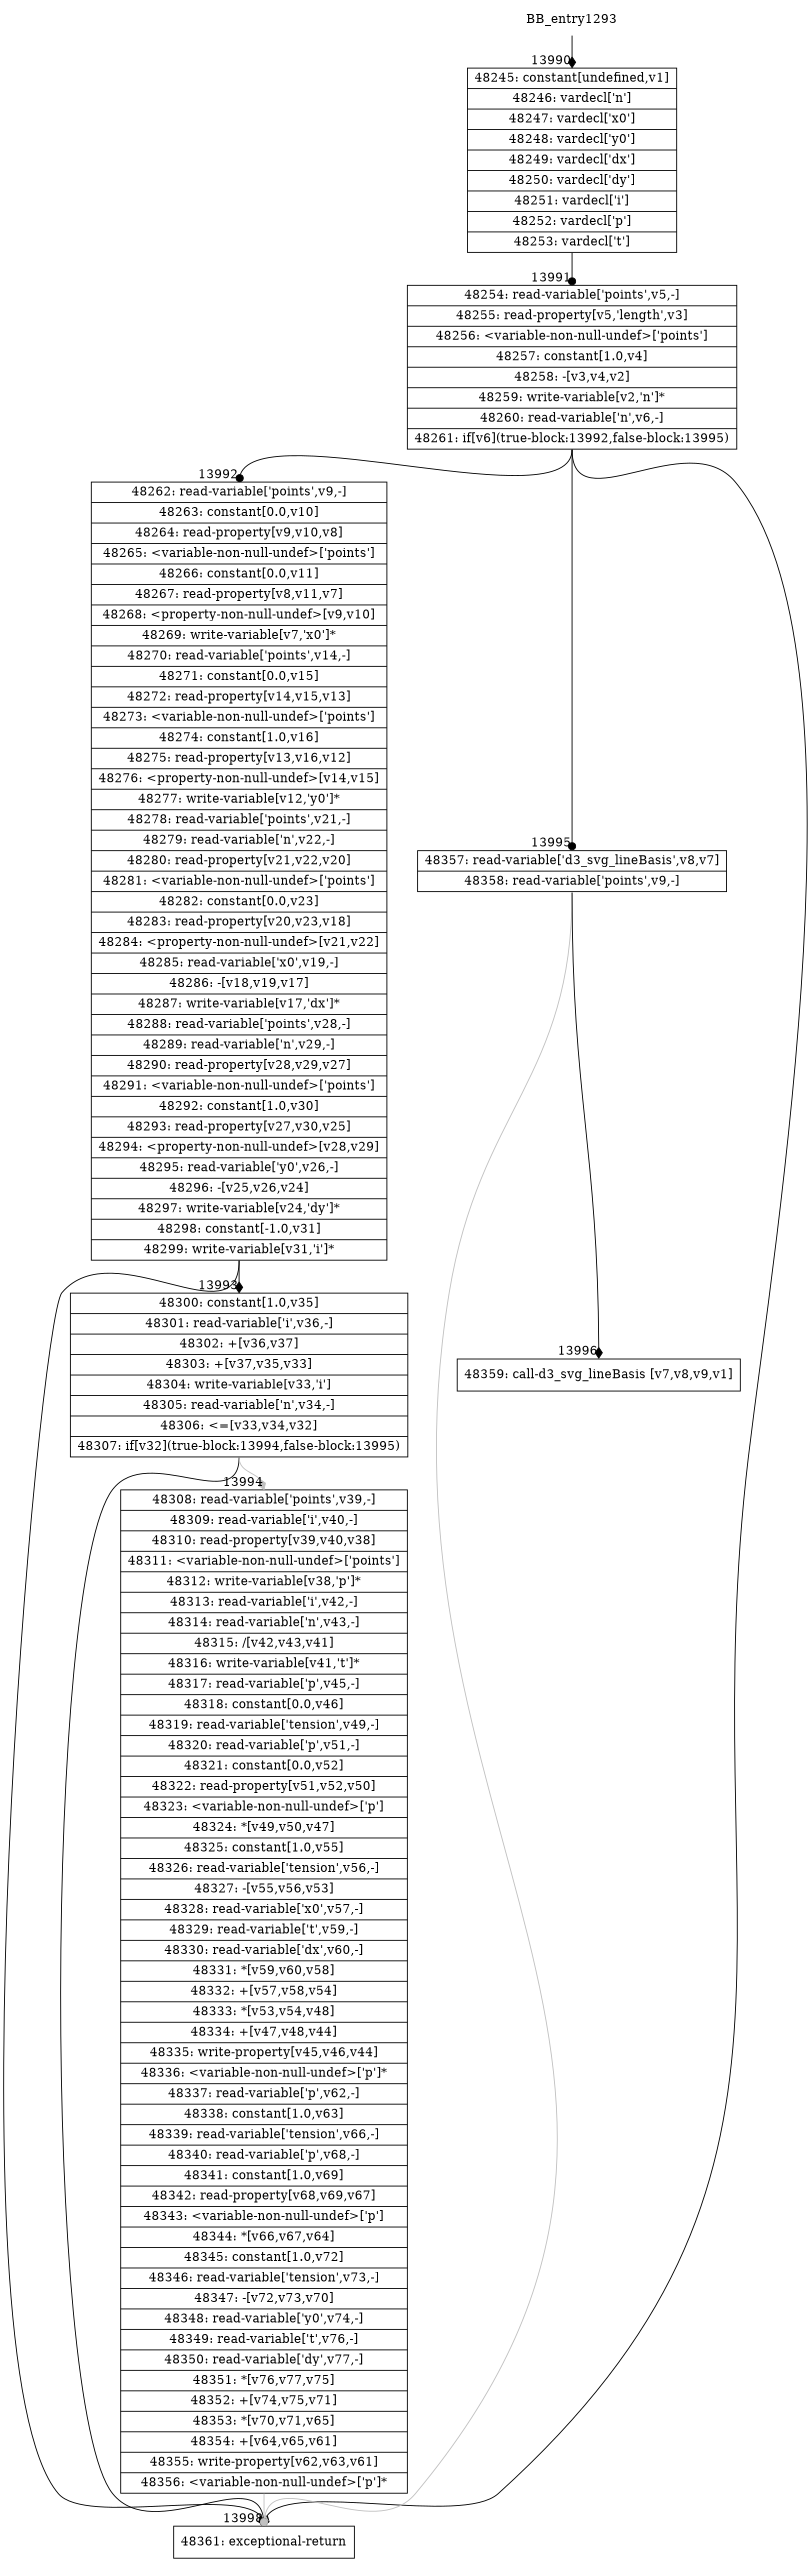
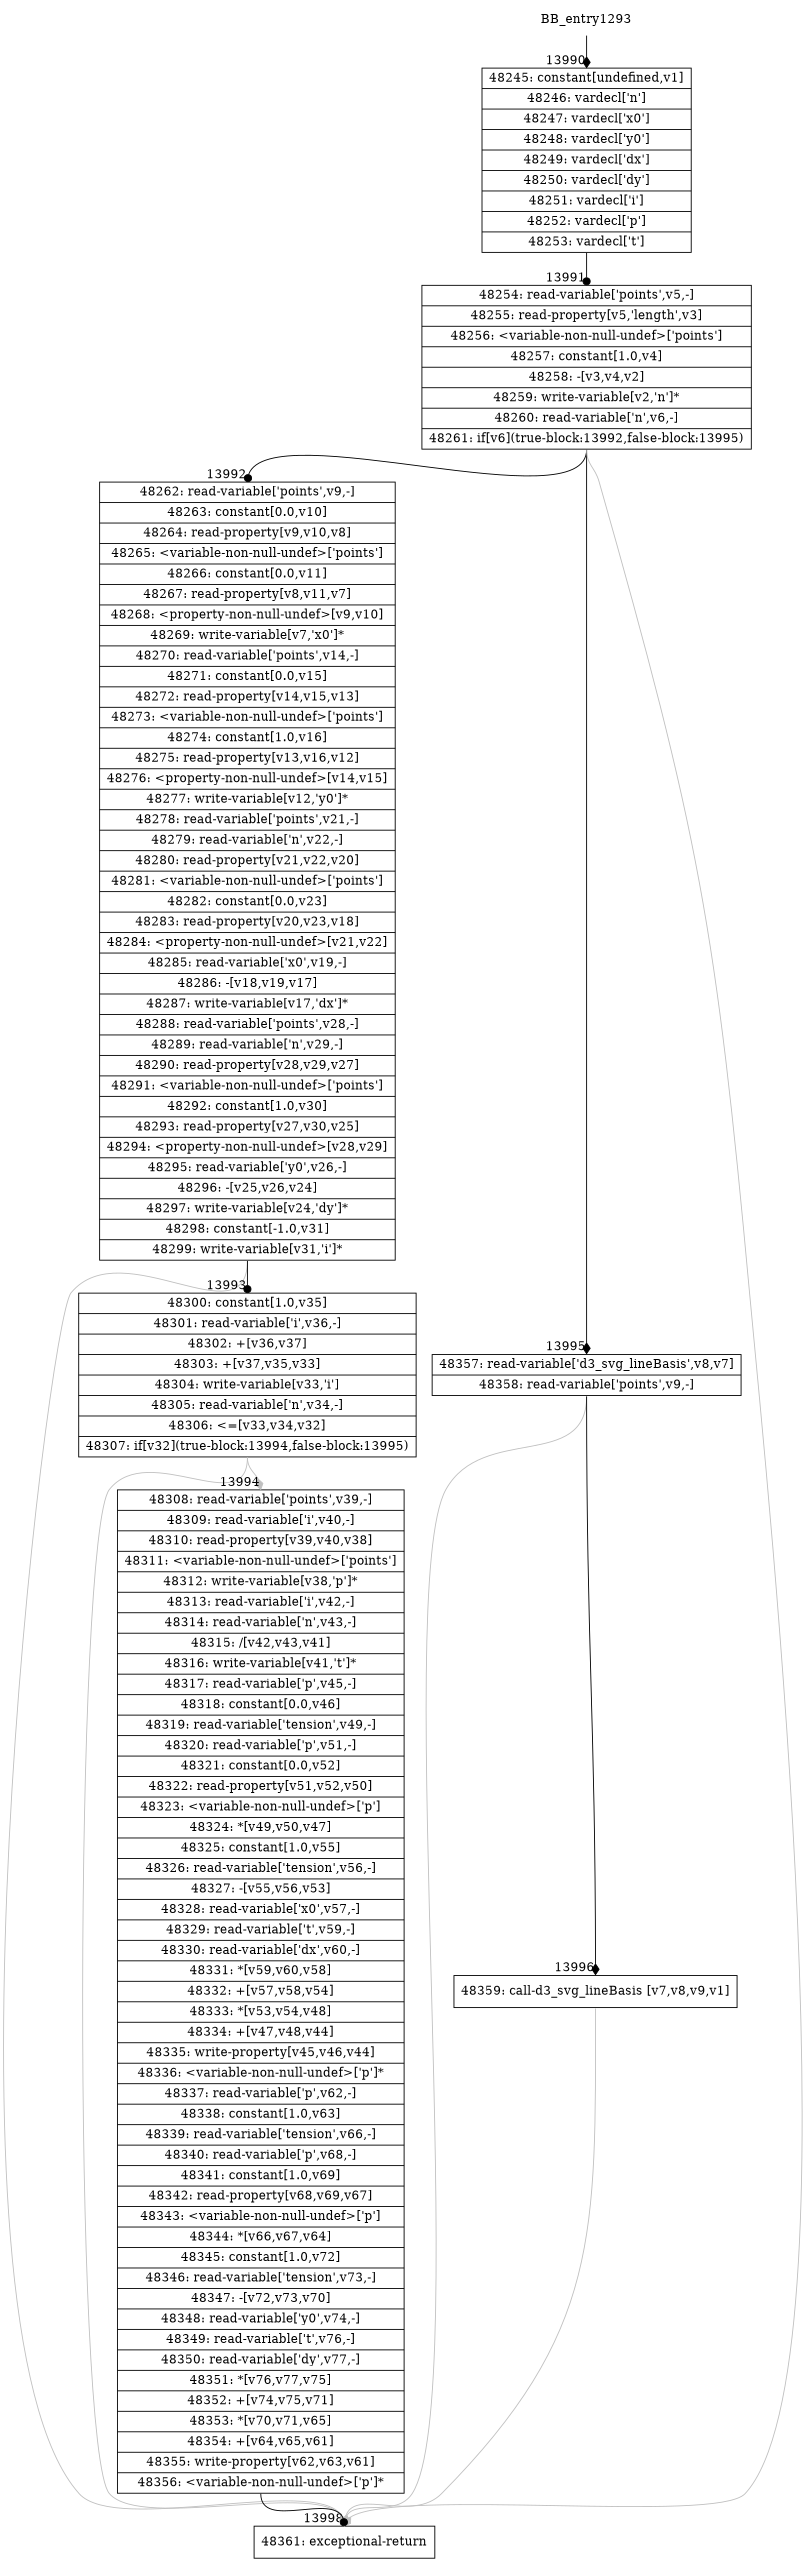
edge "48254: read-variable['points',v5,-]" -> "48357: read-variable['d3_svg_lineBasis',v8,v7]": arrowhead dot -> diamond
edge "48262: read-variable['points',v9,-]" -> "48300: constant[1.0,v35]": arrowhead diamond -> dot
edge "48254: read-variable['points',v5,-]" -> "48361: exceptional-return": color black -> gray
edge "48262: read-variable['points',v9,-]" -> "48361: exceptional-return": color black -> gray
edge "48300: constant[1.0,v35]" -> "48361: exceptional-return": color black -> gray
edge "48359: call-d3_svg_lineBasis [v7,v8,v9,v1]" -> "48361: exceptional-return": added
edge "48308: read-variable['points',v39,-]" -> "48361: exceptional-return": color gray -> black
